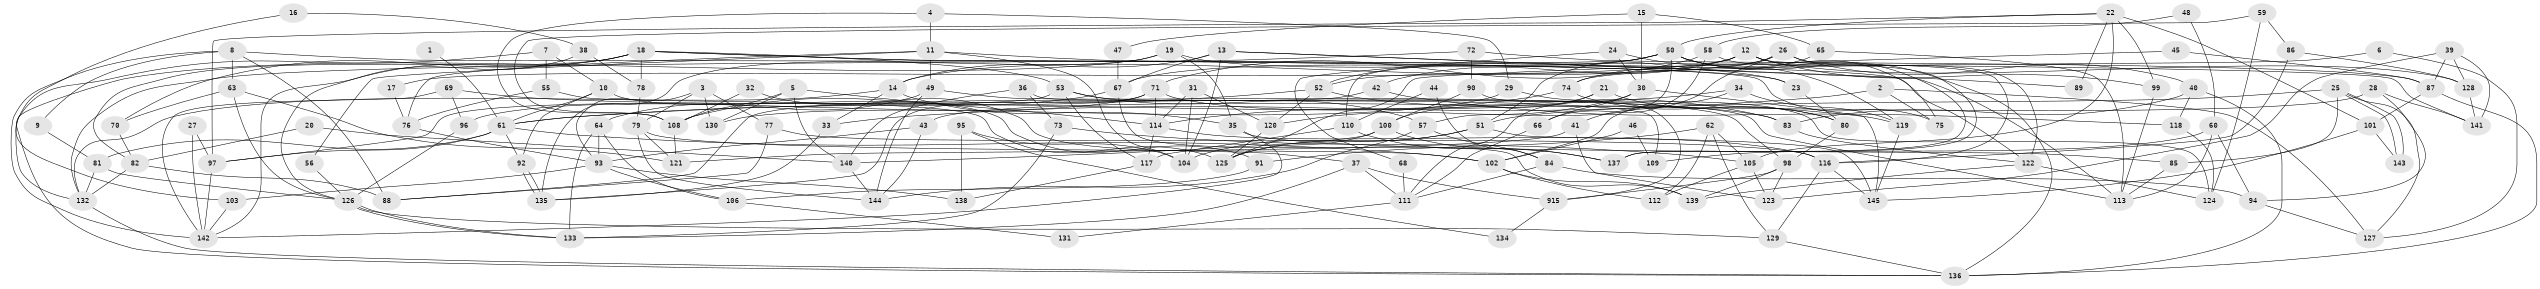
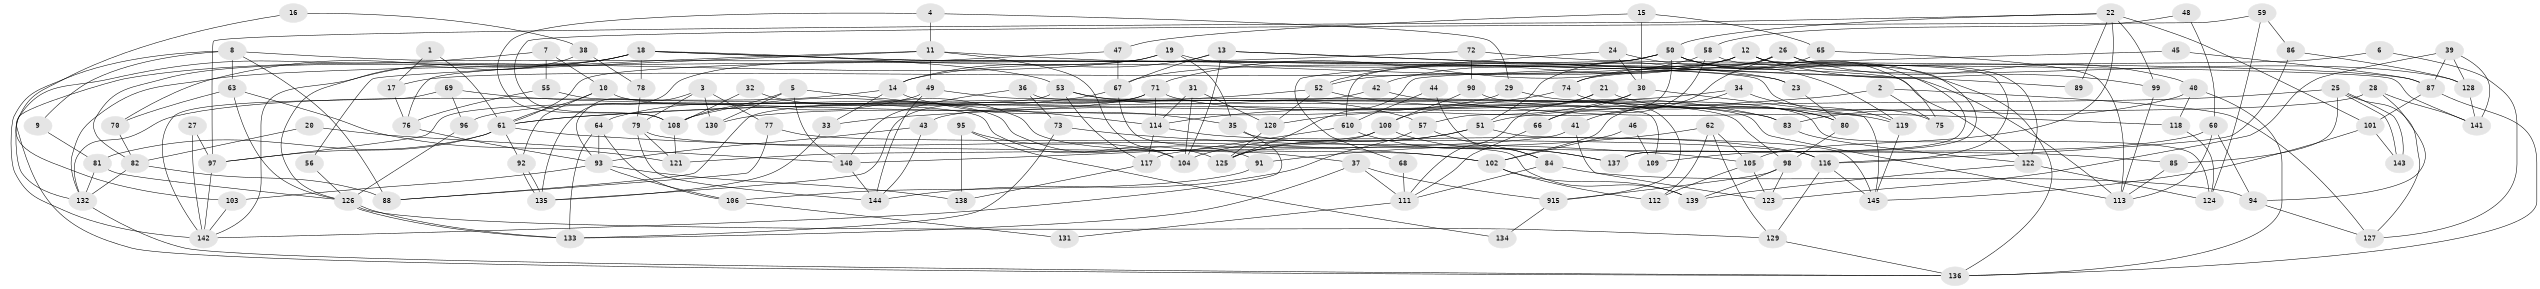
edge "47" -- "61": added
edge "1" -- "17": added
node "110": label "110" -> "610"
